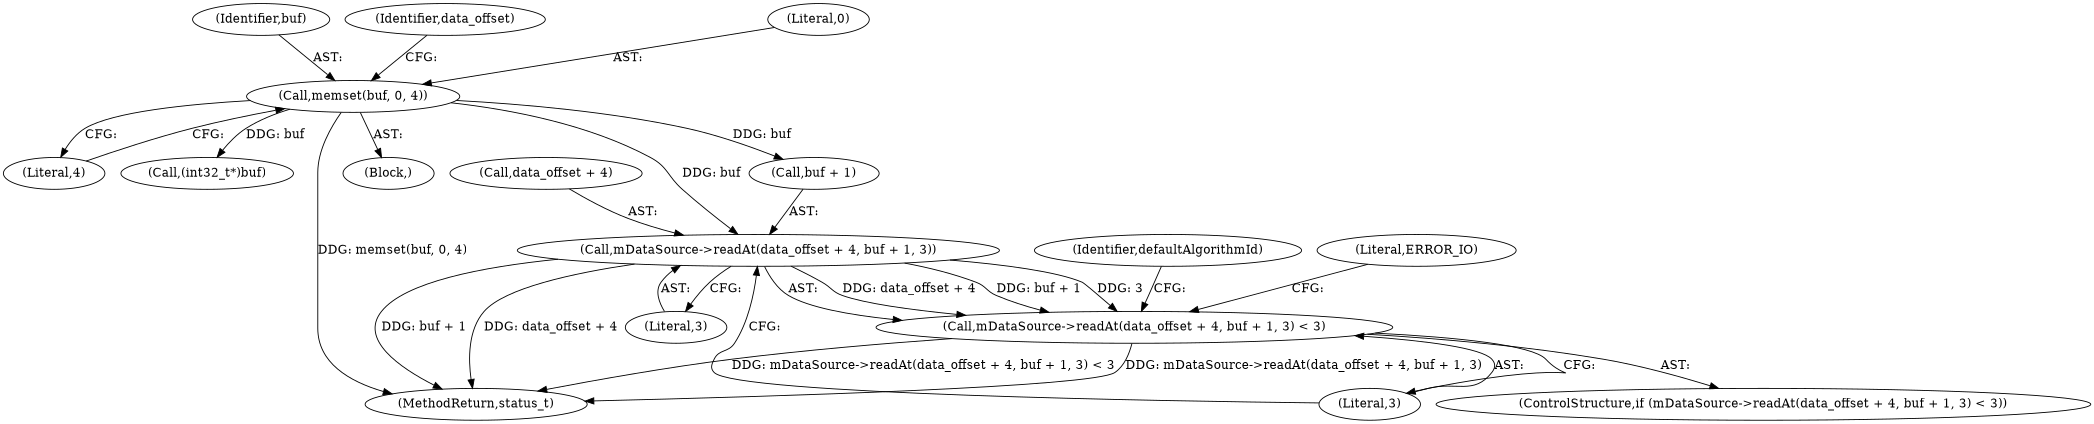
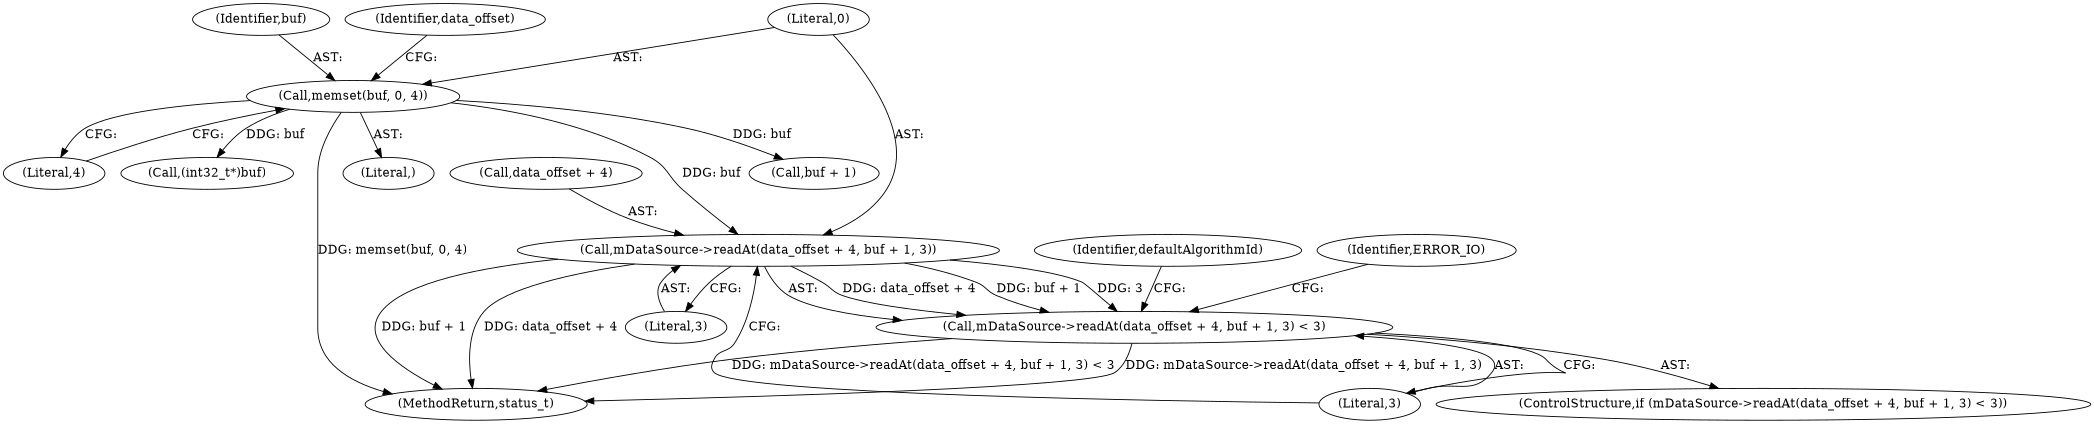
node "(Block,)": label "(Block,)" -> "(Literal,)"
edge "(Call,buf + 1)" -> "(Call,mDataSource->readAt(data_offset + 4, buf + 1, 3))": now "(Literal,0)" -> "(Call,mDataSource->readAt(data_offset + 4, buf + 1, 3))"
node "(Literal,ERROR_IO)": label "(Literal,ERROR_IO)" -> "(Identifier,ERROR_IO)"
